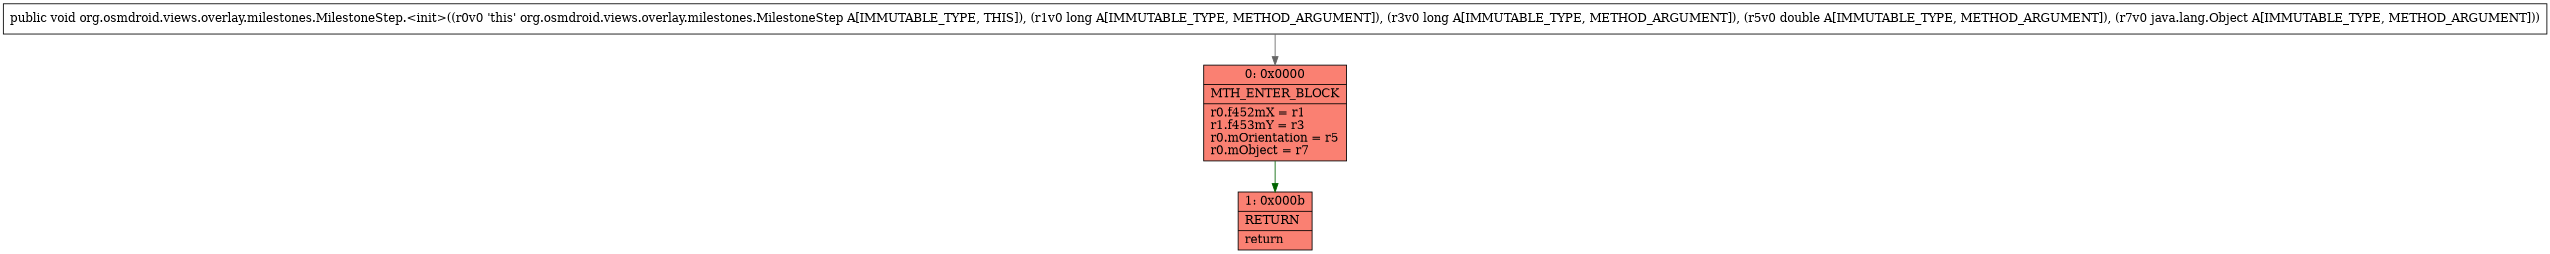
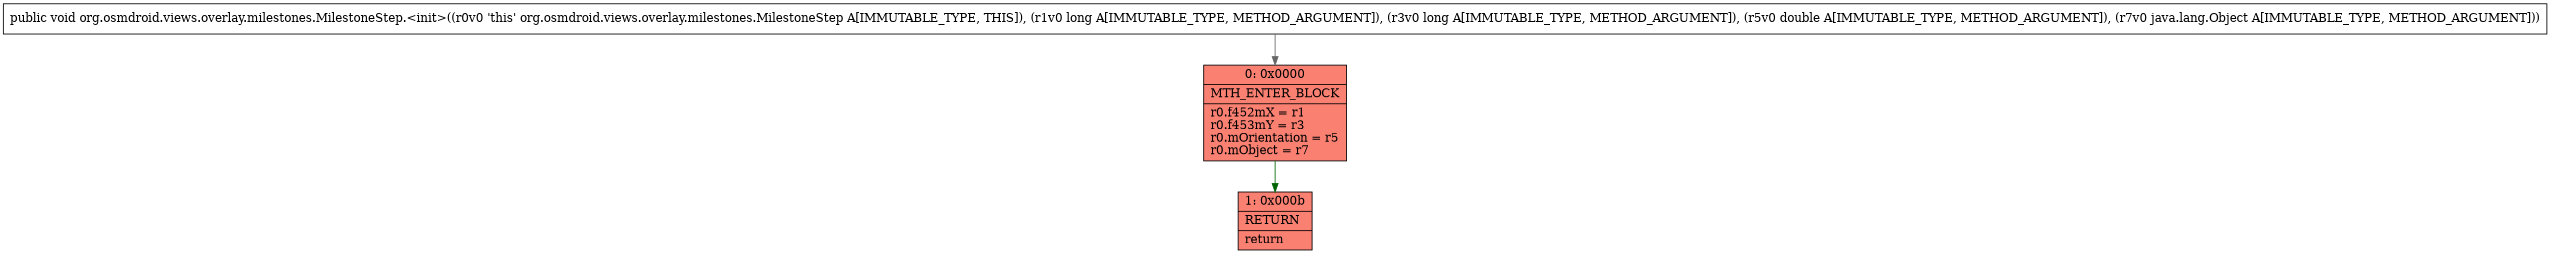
node "0: 0x0000": text "r1.f453mY = r3" -> "r0.f453mY = r3"
